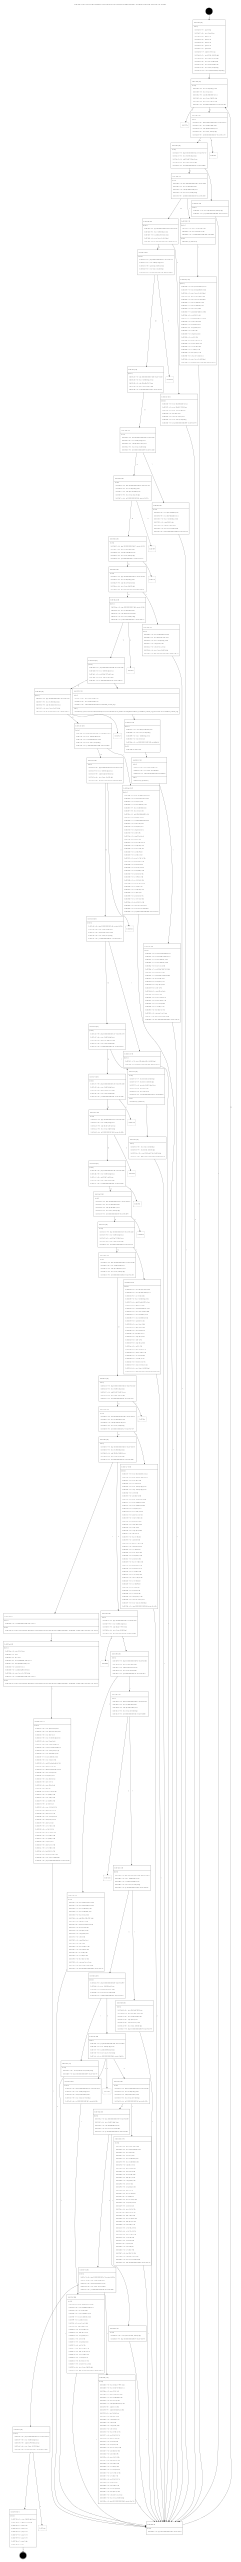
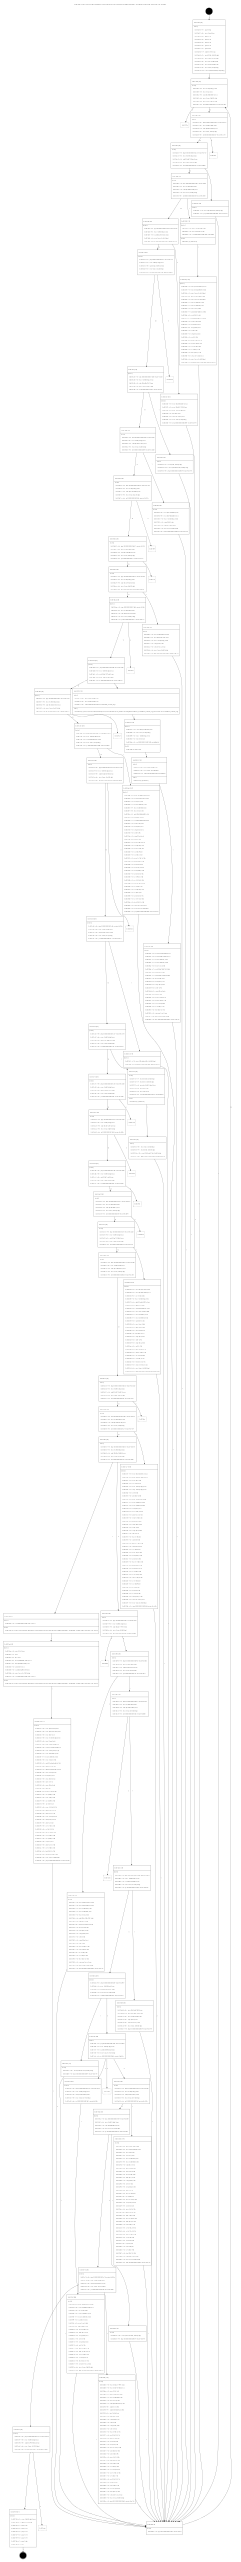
node "0x402742 [22]": added
